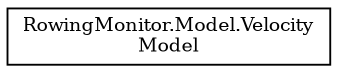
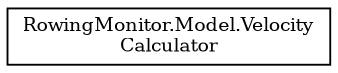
node "RowingMonitor.Model.Velocity Model": label "RowingMonitor.Model.Velocity Model" -> "RowingMonitor.Model.Velocity Calculator"
